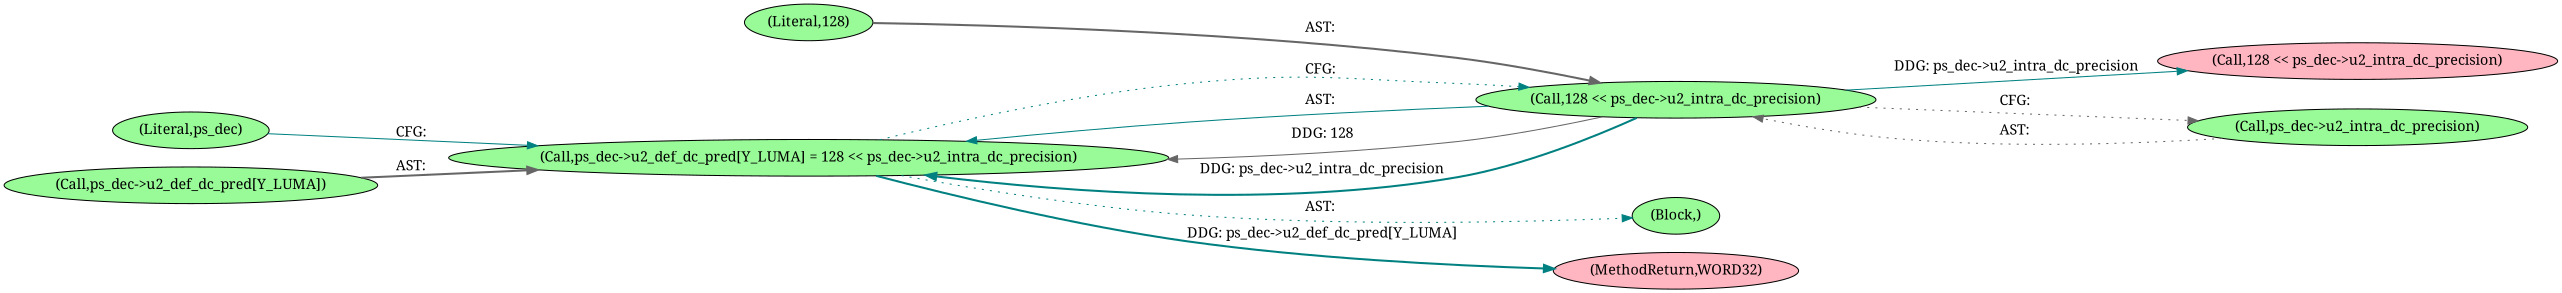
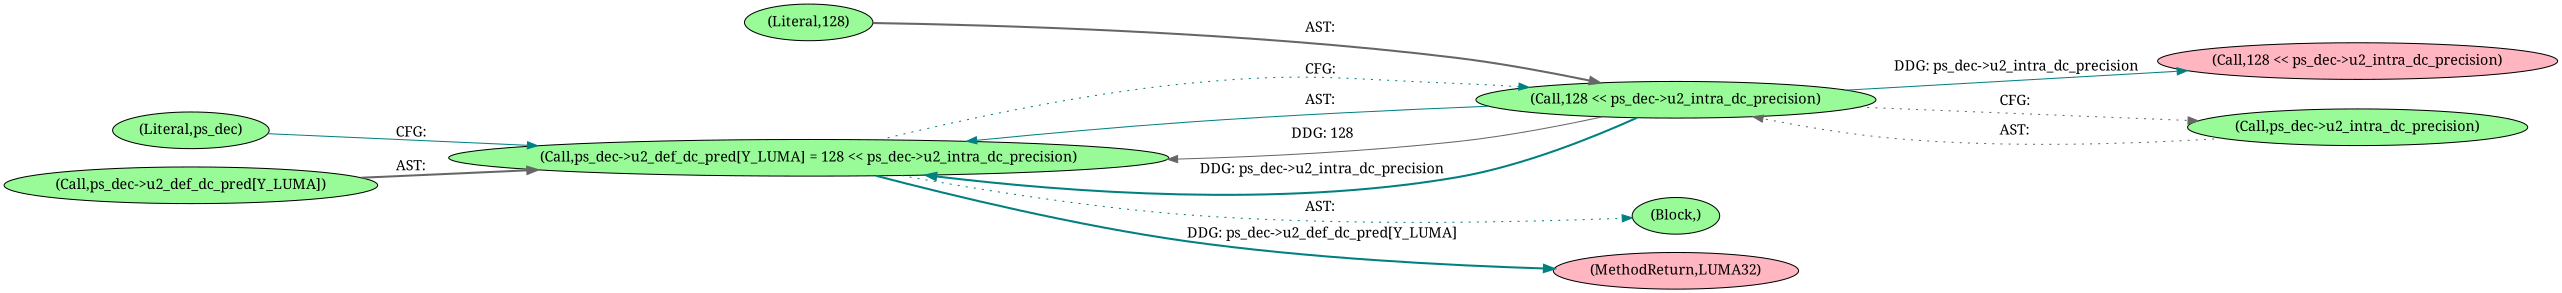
node "(MethodReturn,WORD32)": label "(MethodReturn,WORD32)" -> "(MethodReturn,LUMA32)"
